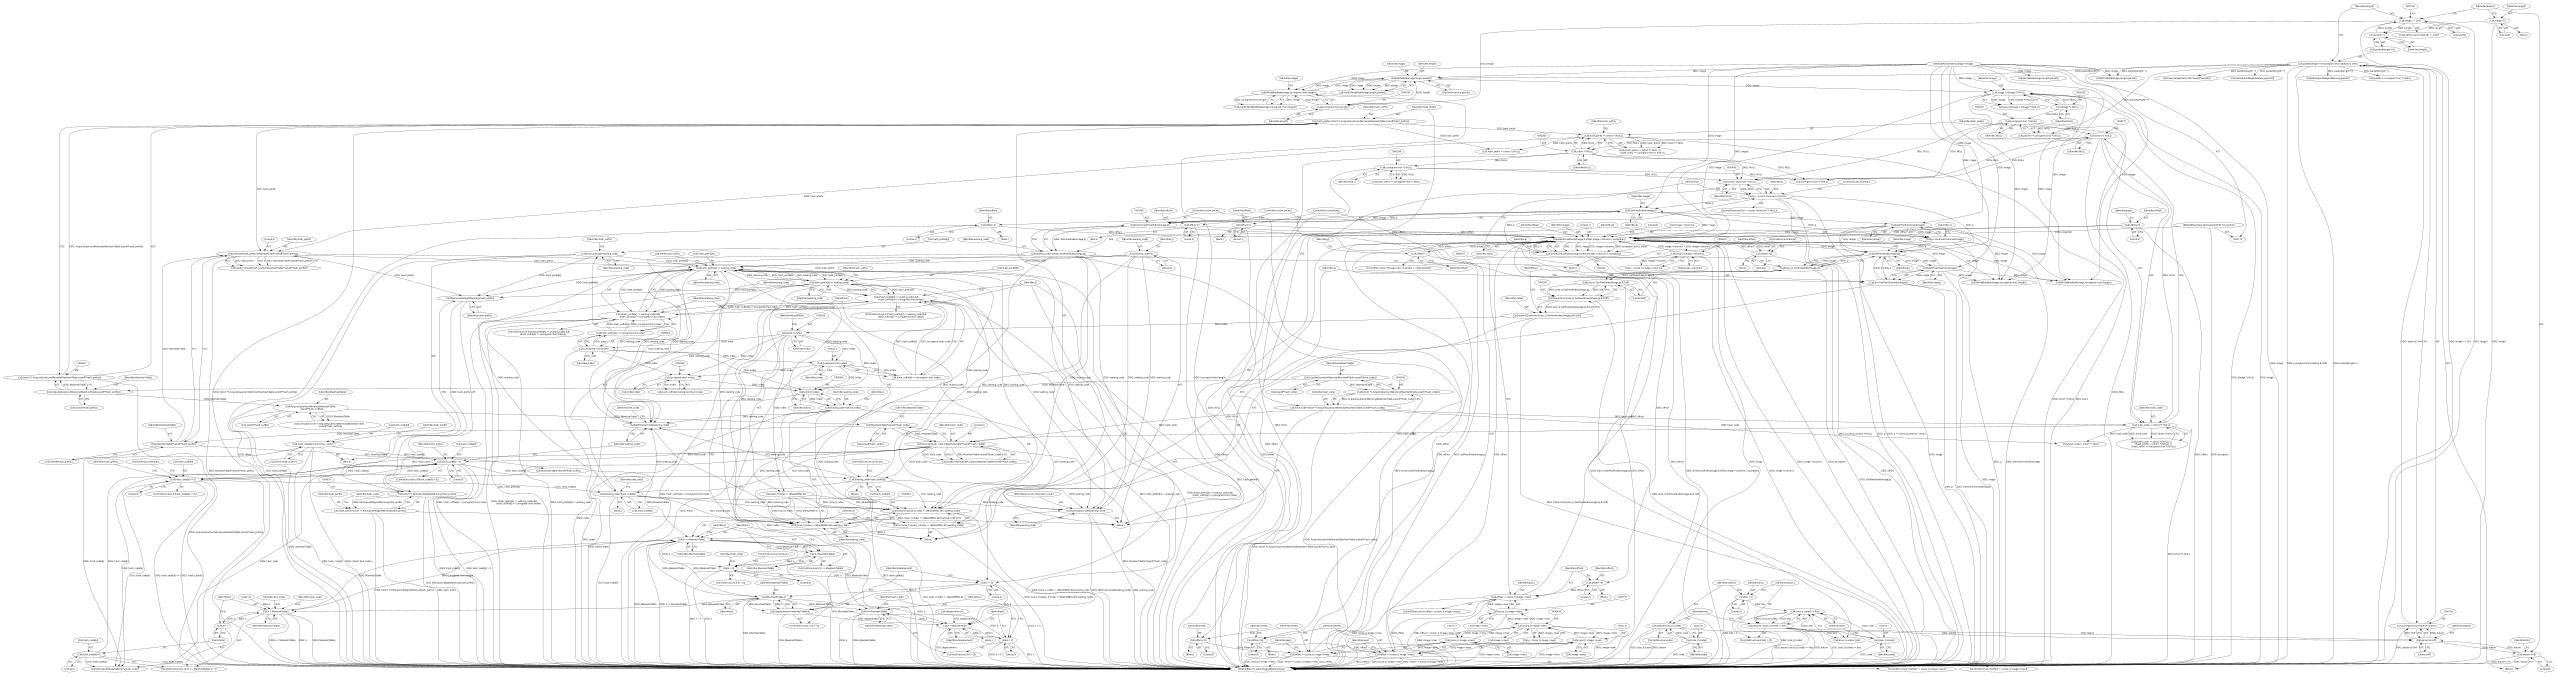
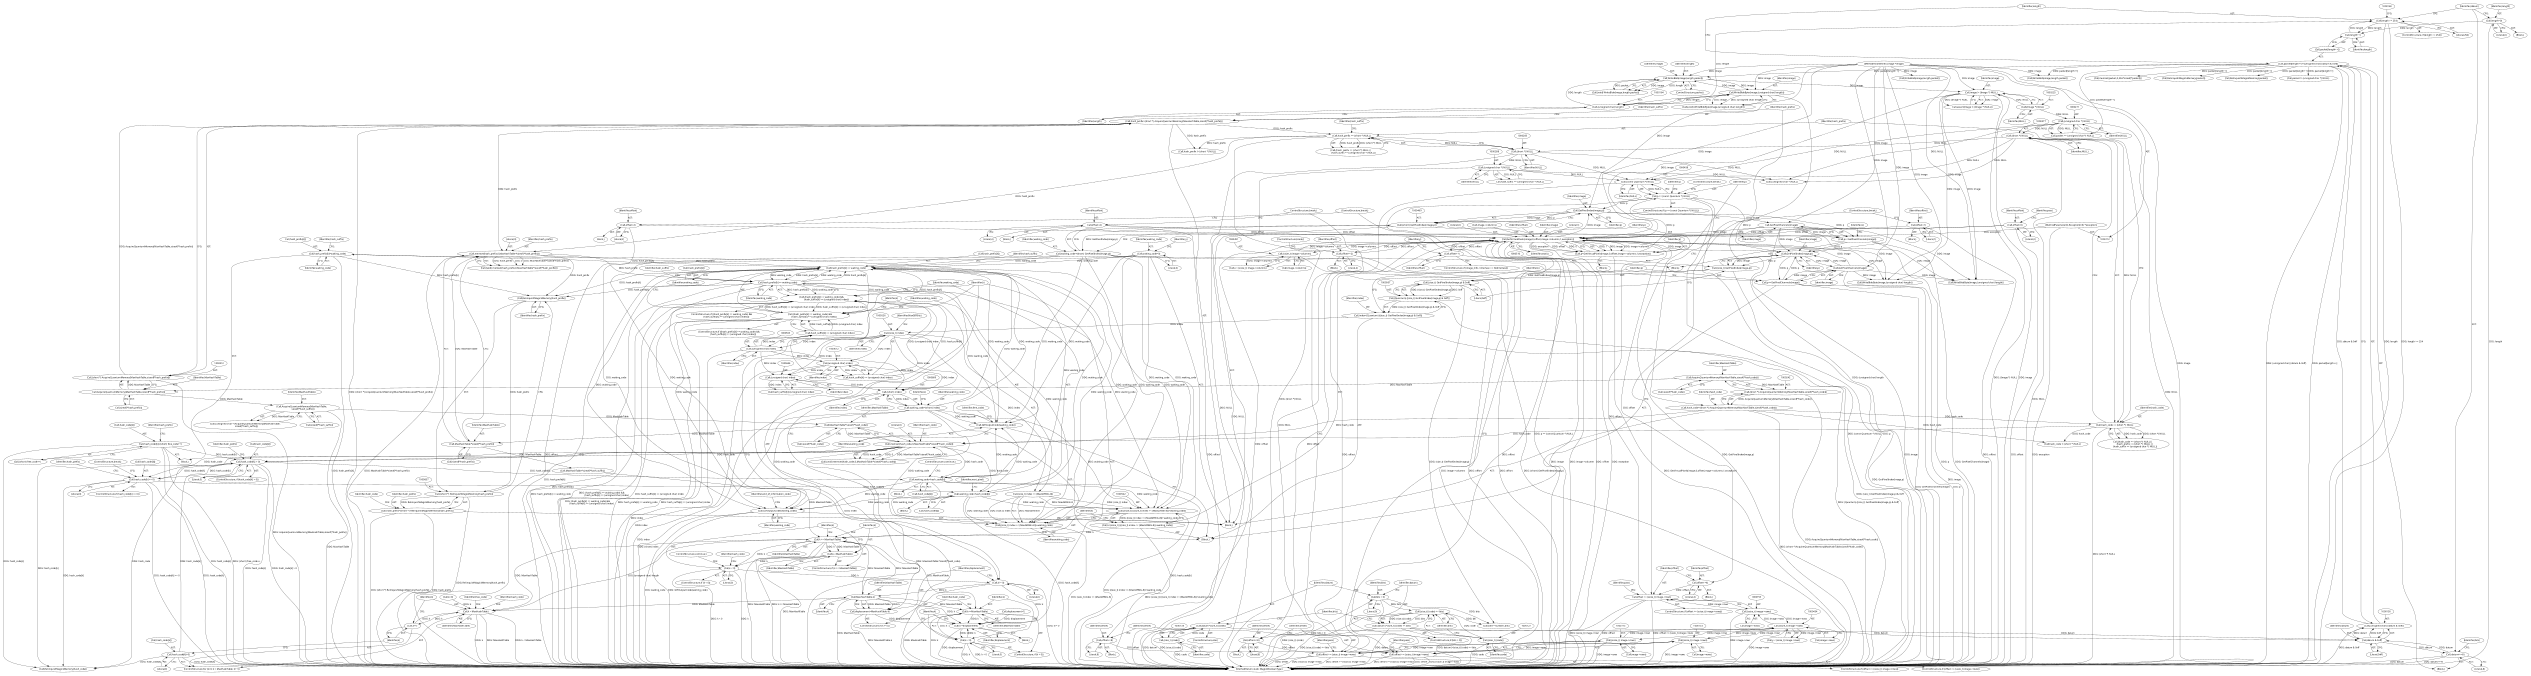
edge "(Call,datum|=(size_t) (code) << bits)" -> "(Call,bits+=number_bits)": now "(Call,bits > 0)" -> "(Call,bits+=number_bits)"
